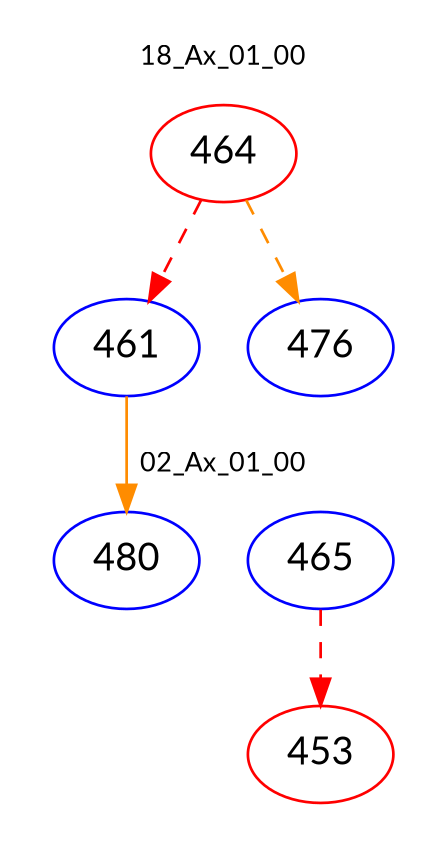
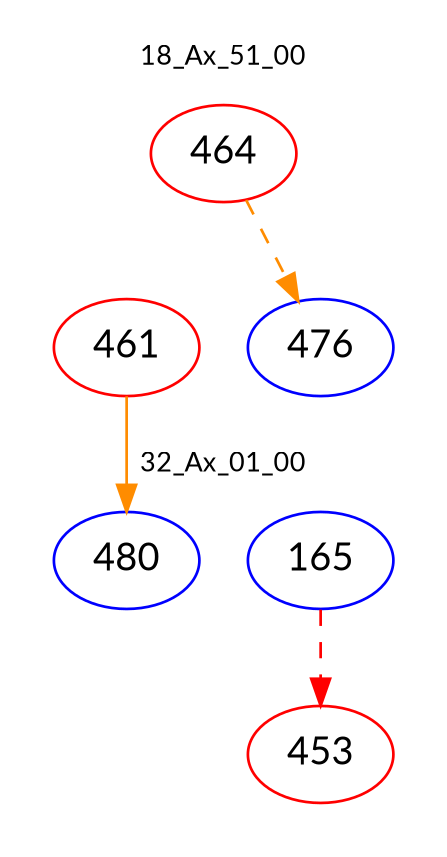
cluster "18_Ax_01_00": label "18_Ax_01_00" -> "18_Ax_51_00"
edge "464" -> "461": removed
node "461": color blue -> red
cluster "02_Ax_01_00": label "02_Ax_01_00" -> "32_Ax_01_00"
node "465": label "465" -> "165"
